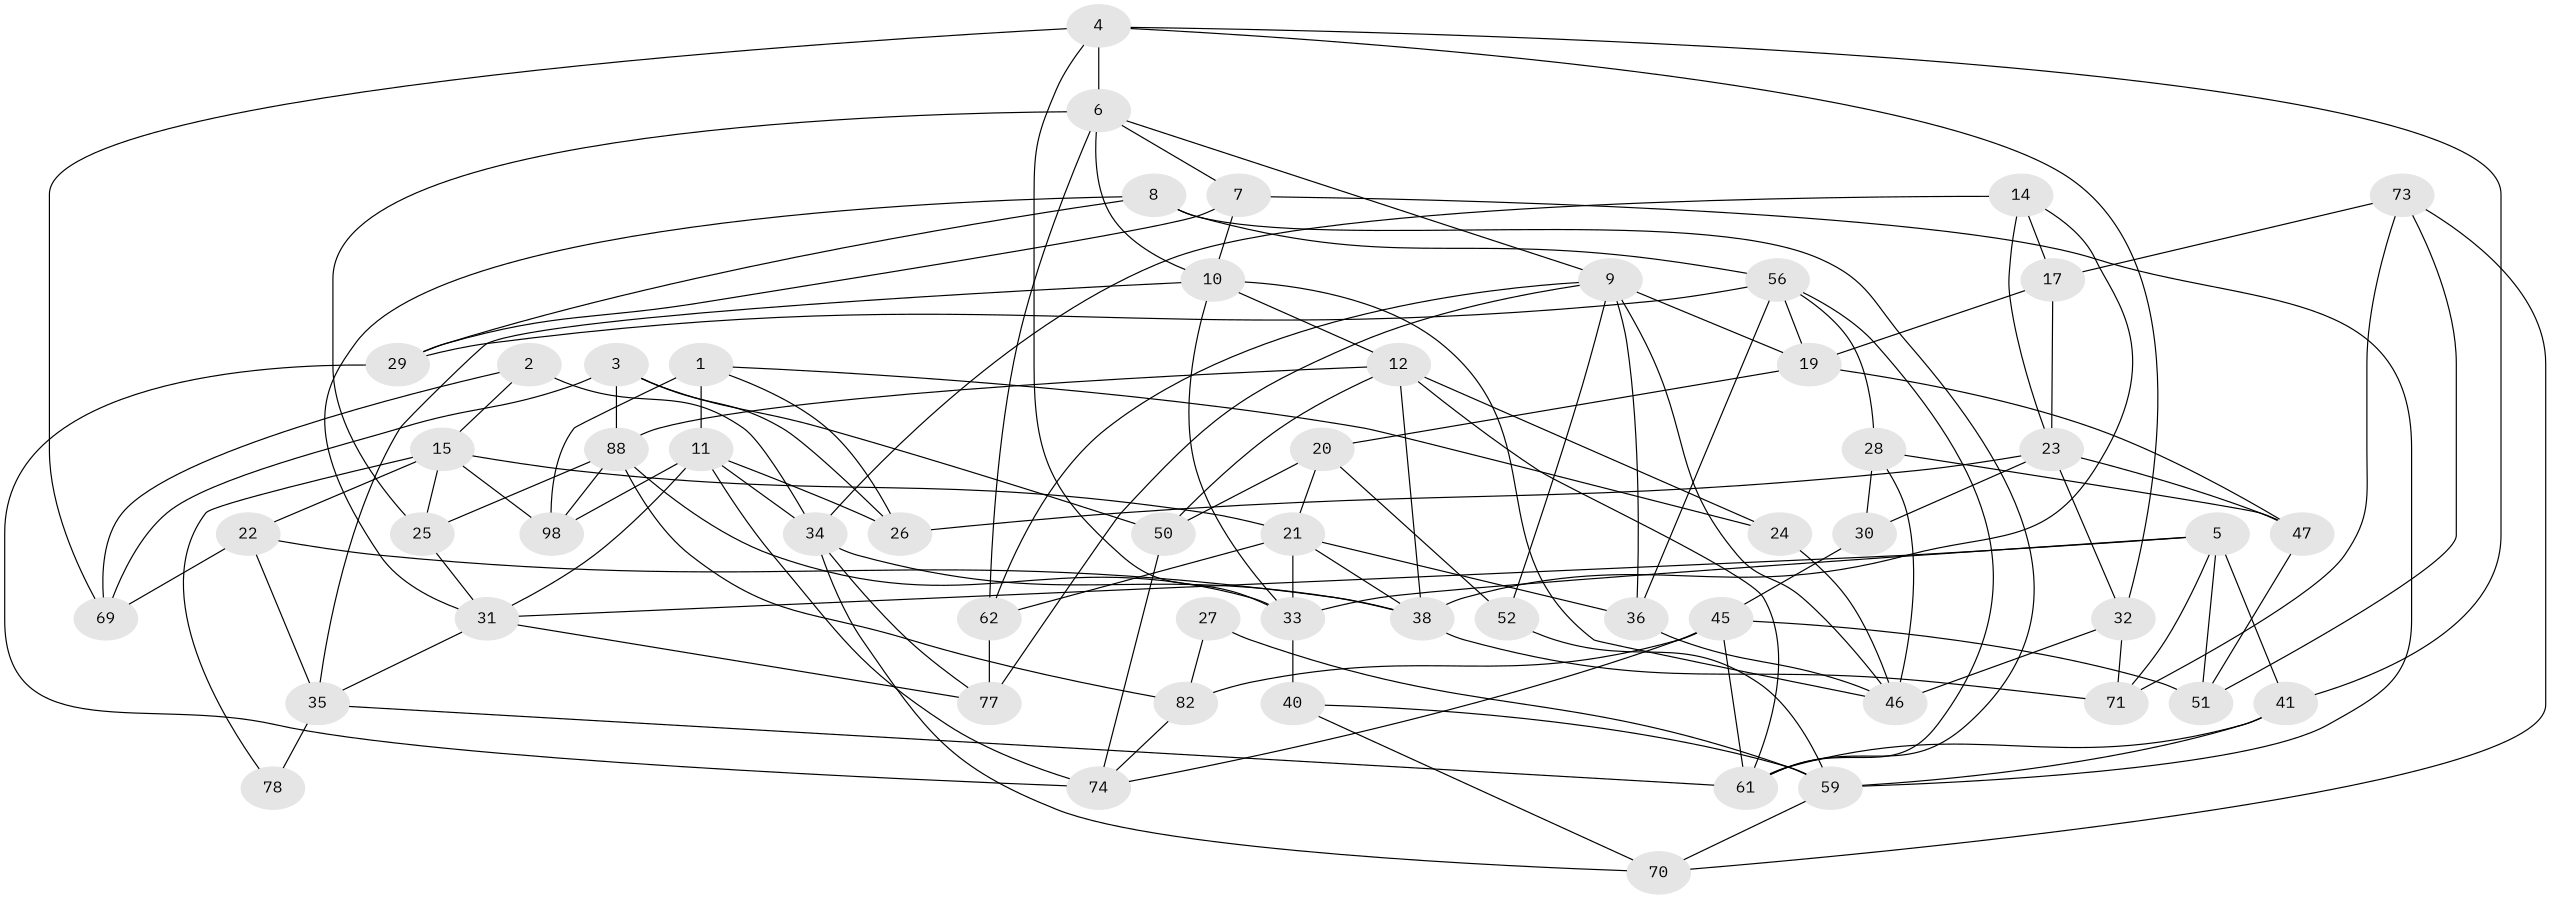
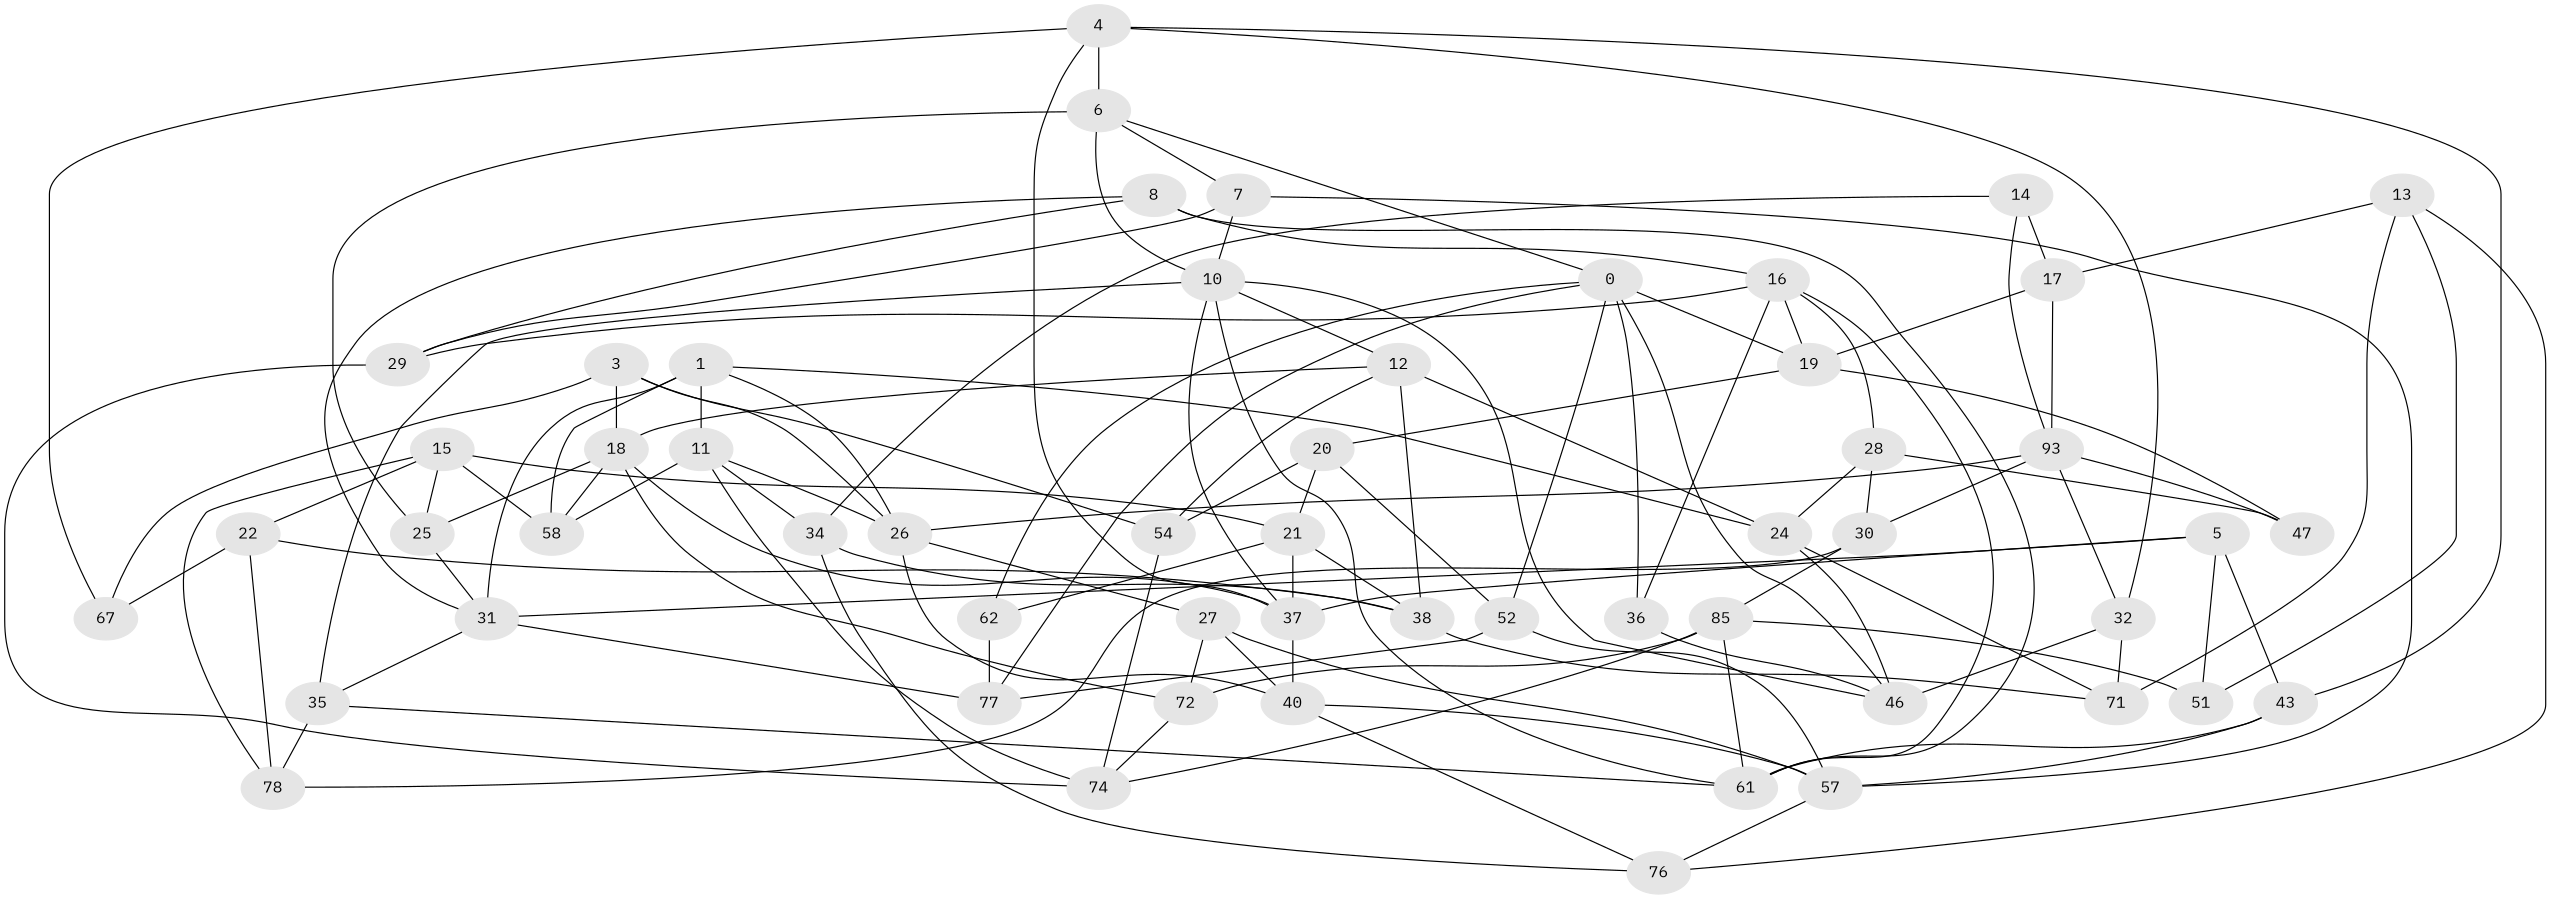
node "73": label "73" -> "13"
node "9": label "9" -> "0"
node "56": label "56" -> "16"
edge "6" -- "62": removed
node "2": removed
node "88": label "88" -> "18"
node "23": label "23" -> "93"
edge "12" -- "61": now "10" -- "61"
node "98": label "98" -> "58"
node "50": label "50" -> "54"
edge "14" -- "38": removed
edge "11" -- "31": now "1" -- "31"
edge "26" -- "27": added
edge "21" -- "36": removed
edge "28" -- "46": now "28" -- "24"
edge "47" -- "51": removed
node "69": label "69" -> "67"
edge "22" -- "35": now "22" -- "78"
node "33": label "33" -> "37"
node "45": label "45" -> "85"
edge "5" -- "71": now "24" -- "71"
edge "34" -- "77": now "52" -- "77"
edge "30" -- "78": added
edge "27" -- "40": added
edge "26" -- "40": added
node "82": label "82" -> "72"
node "41": label "41" -> "43"
node "59": label "59" -> "57"
node "70": label "70" -> "76"
